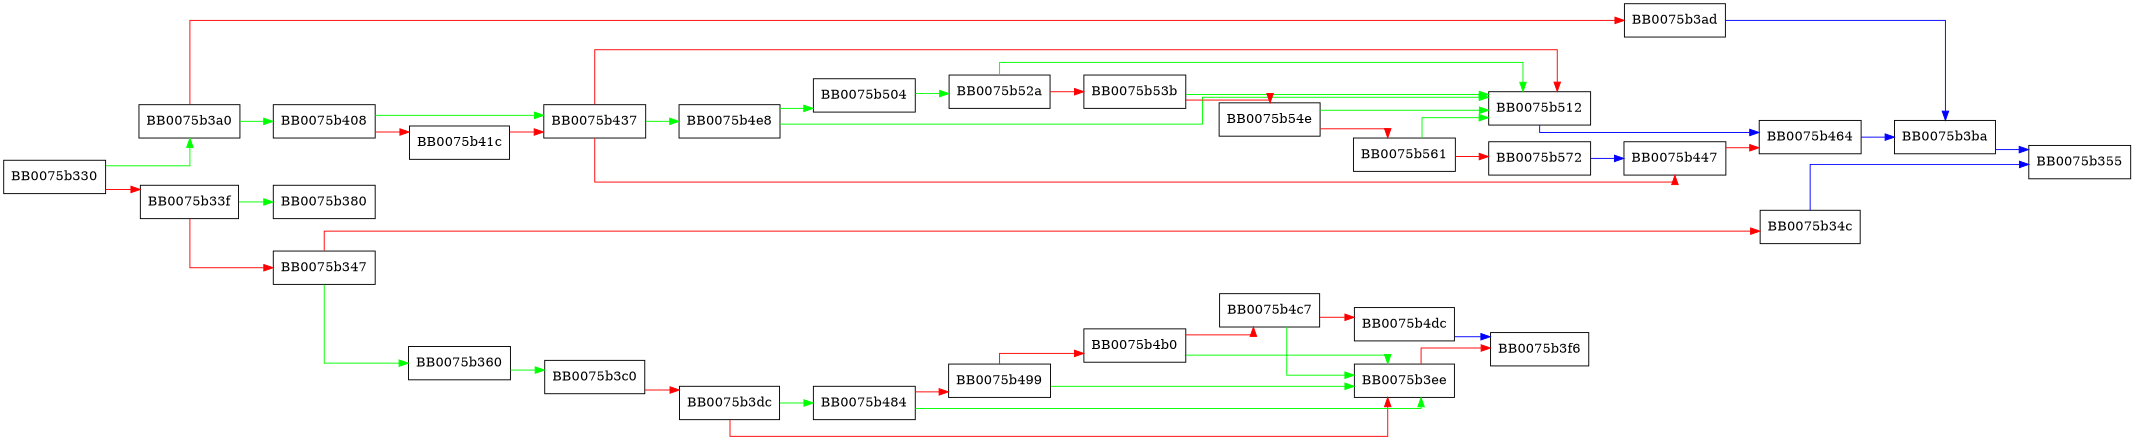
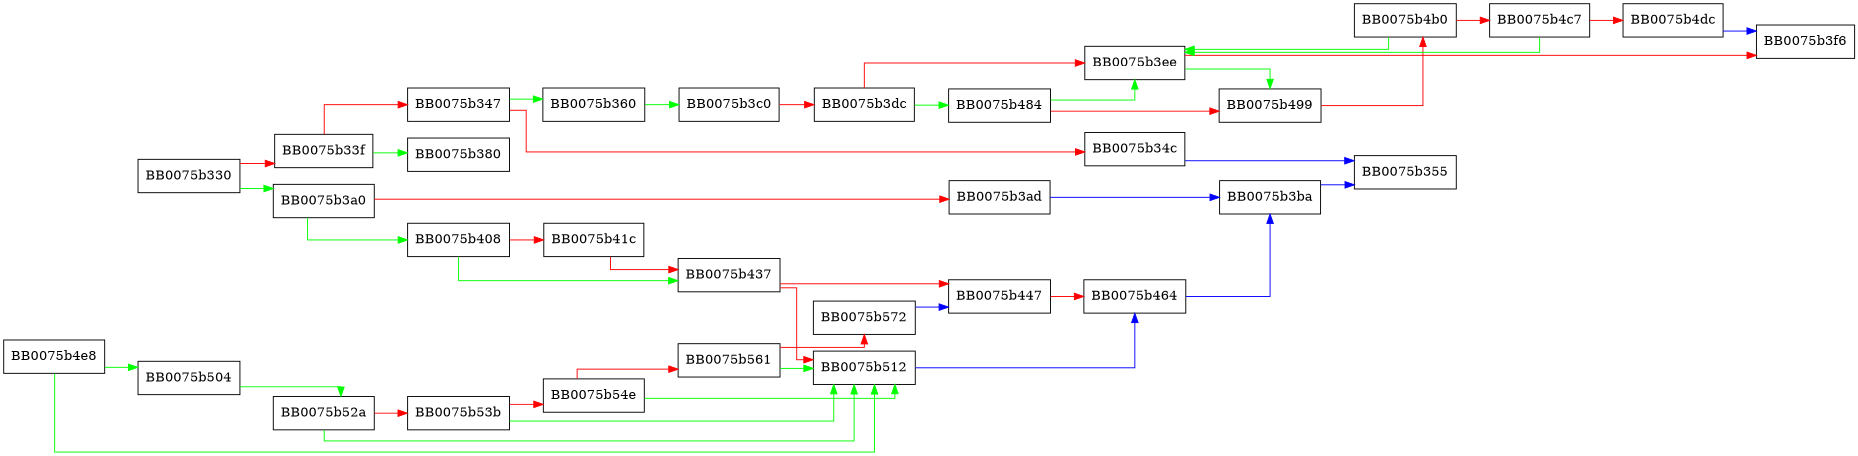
edge "BB0075b437" -> "BB0075b4e8": removed
edge "BB0075b499" -> "BB0075b3ee": reversed
